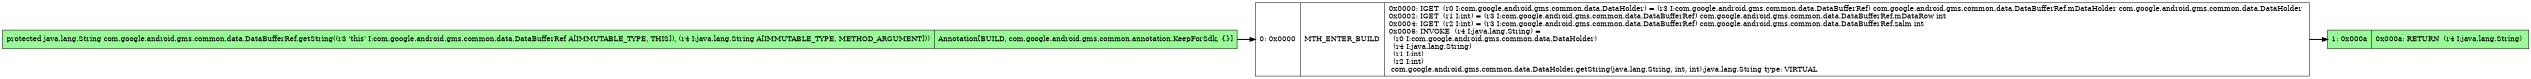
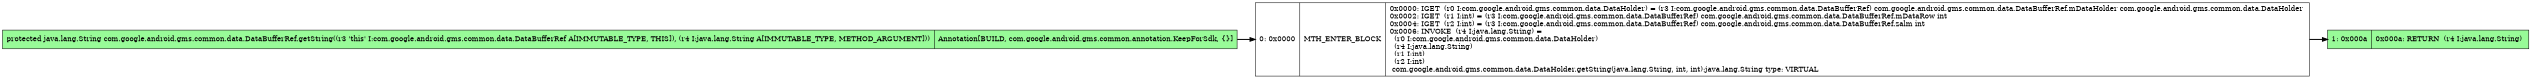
node "0: 0x0000": text "MTH_ENTER_BUILD" -> "MTH_ENTER_BLOCK"
